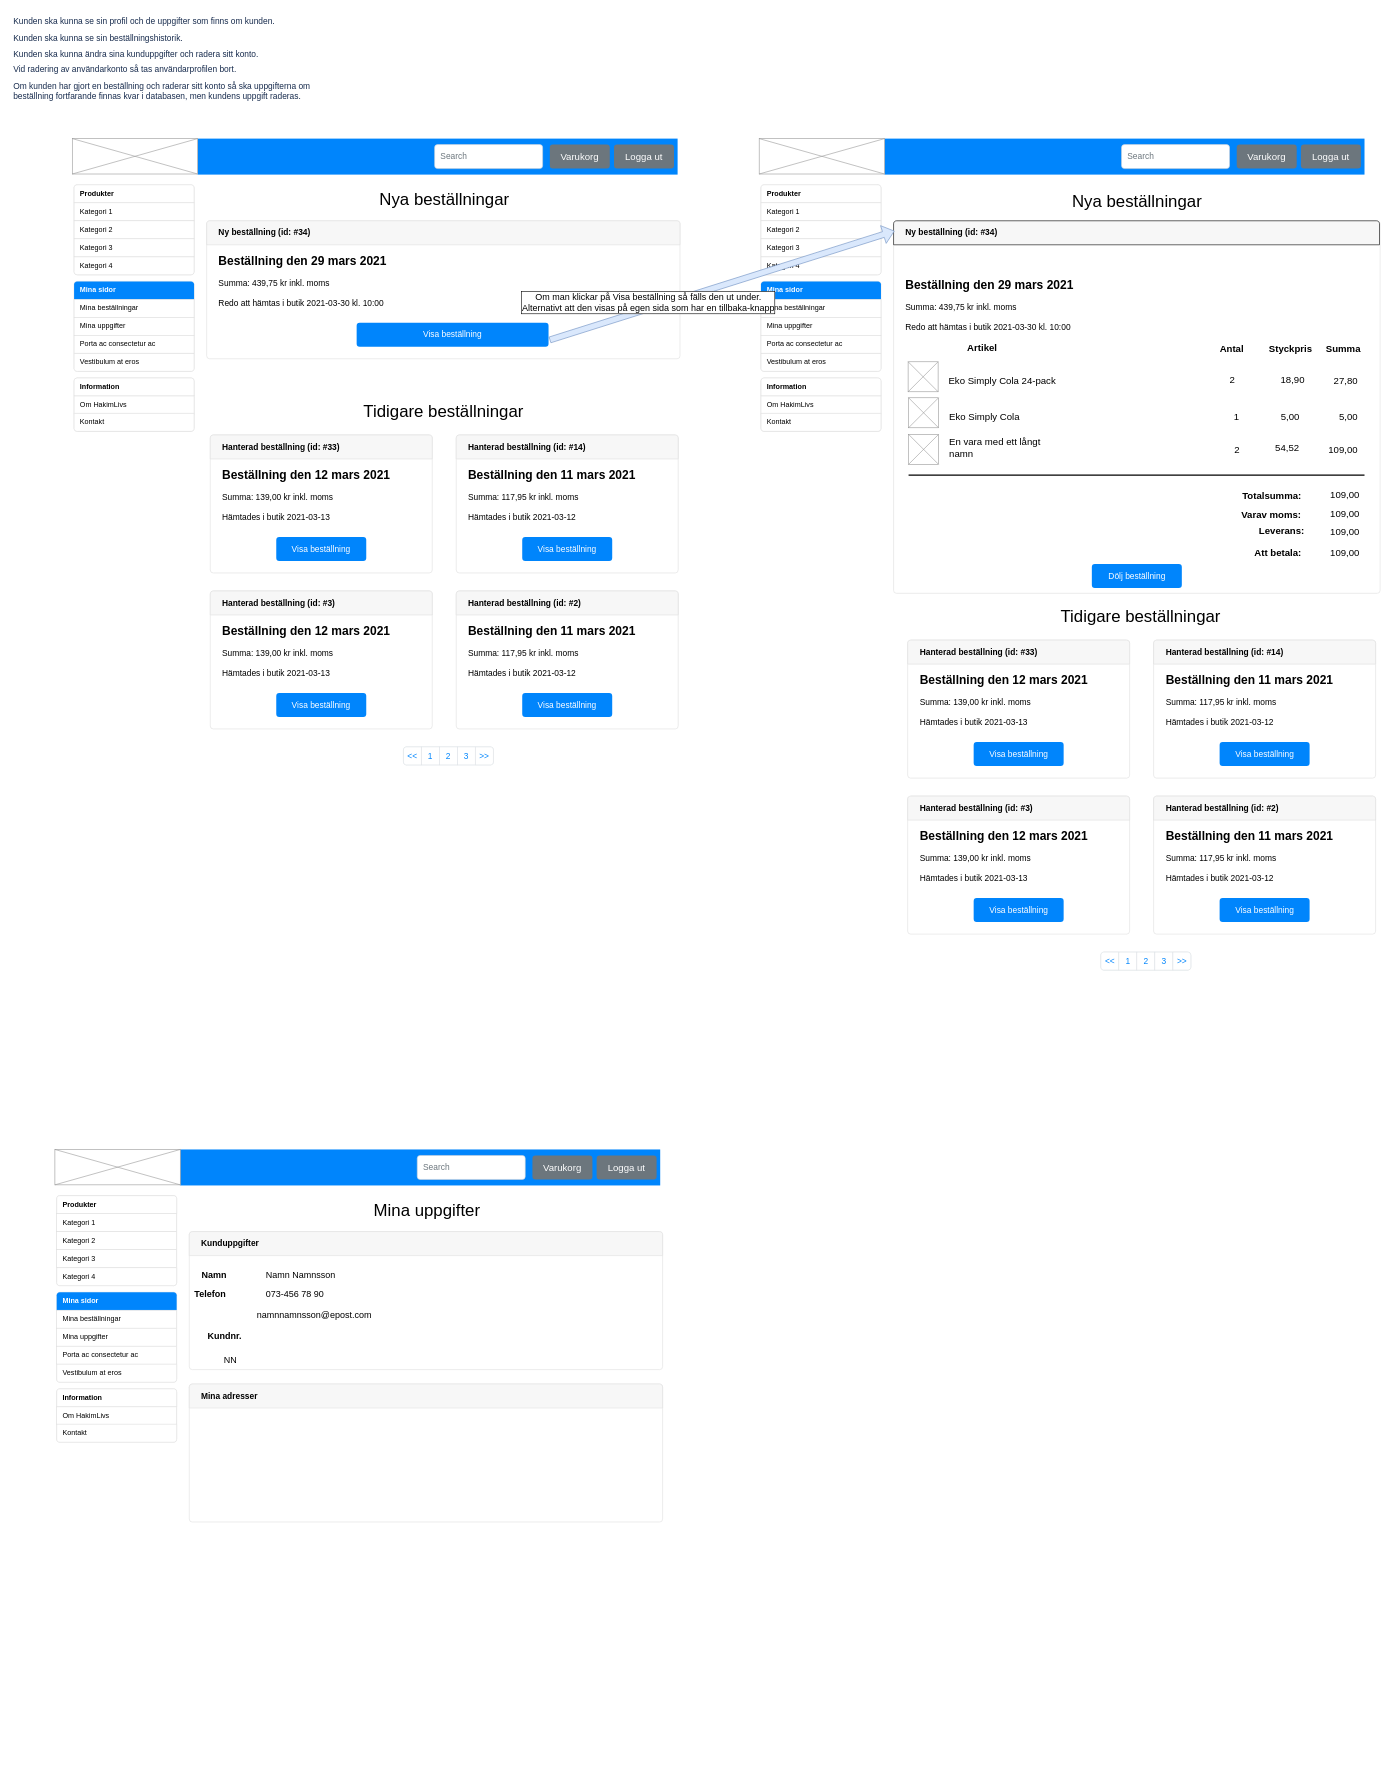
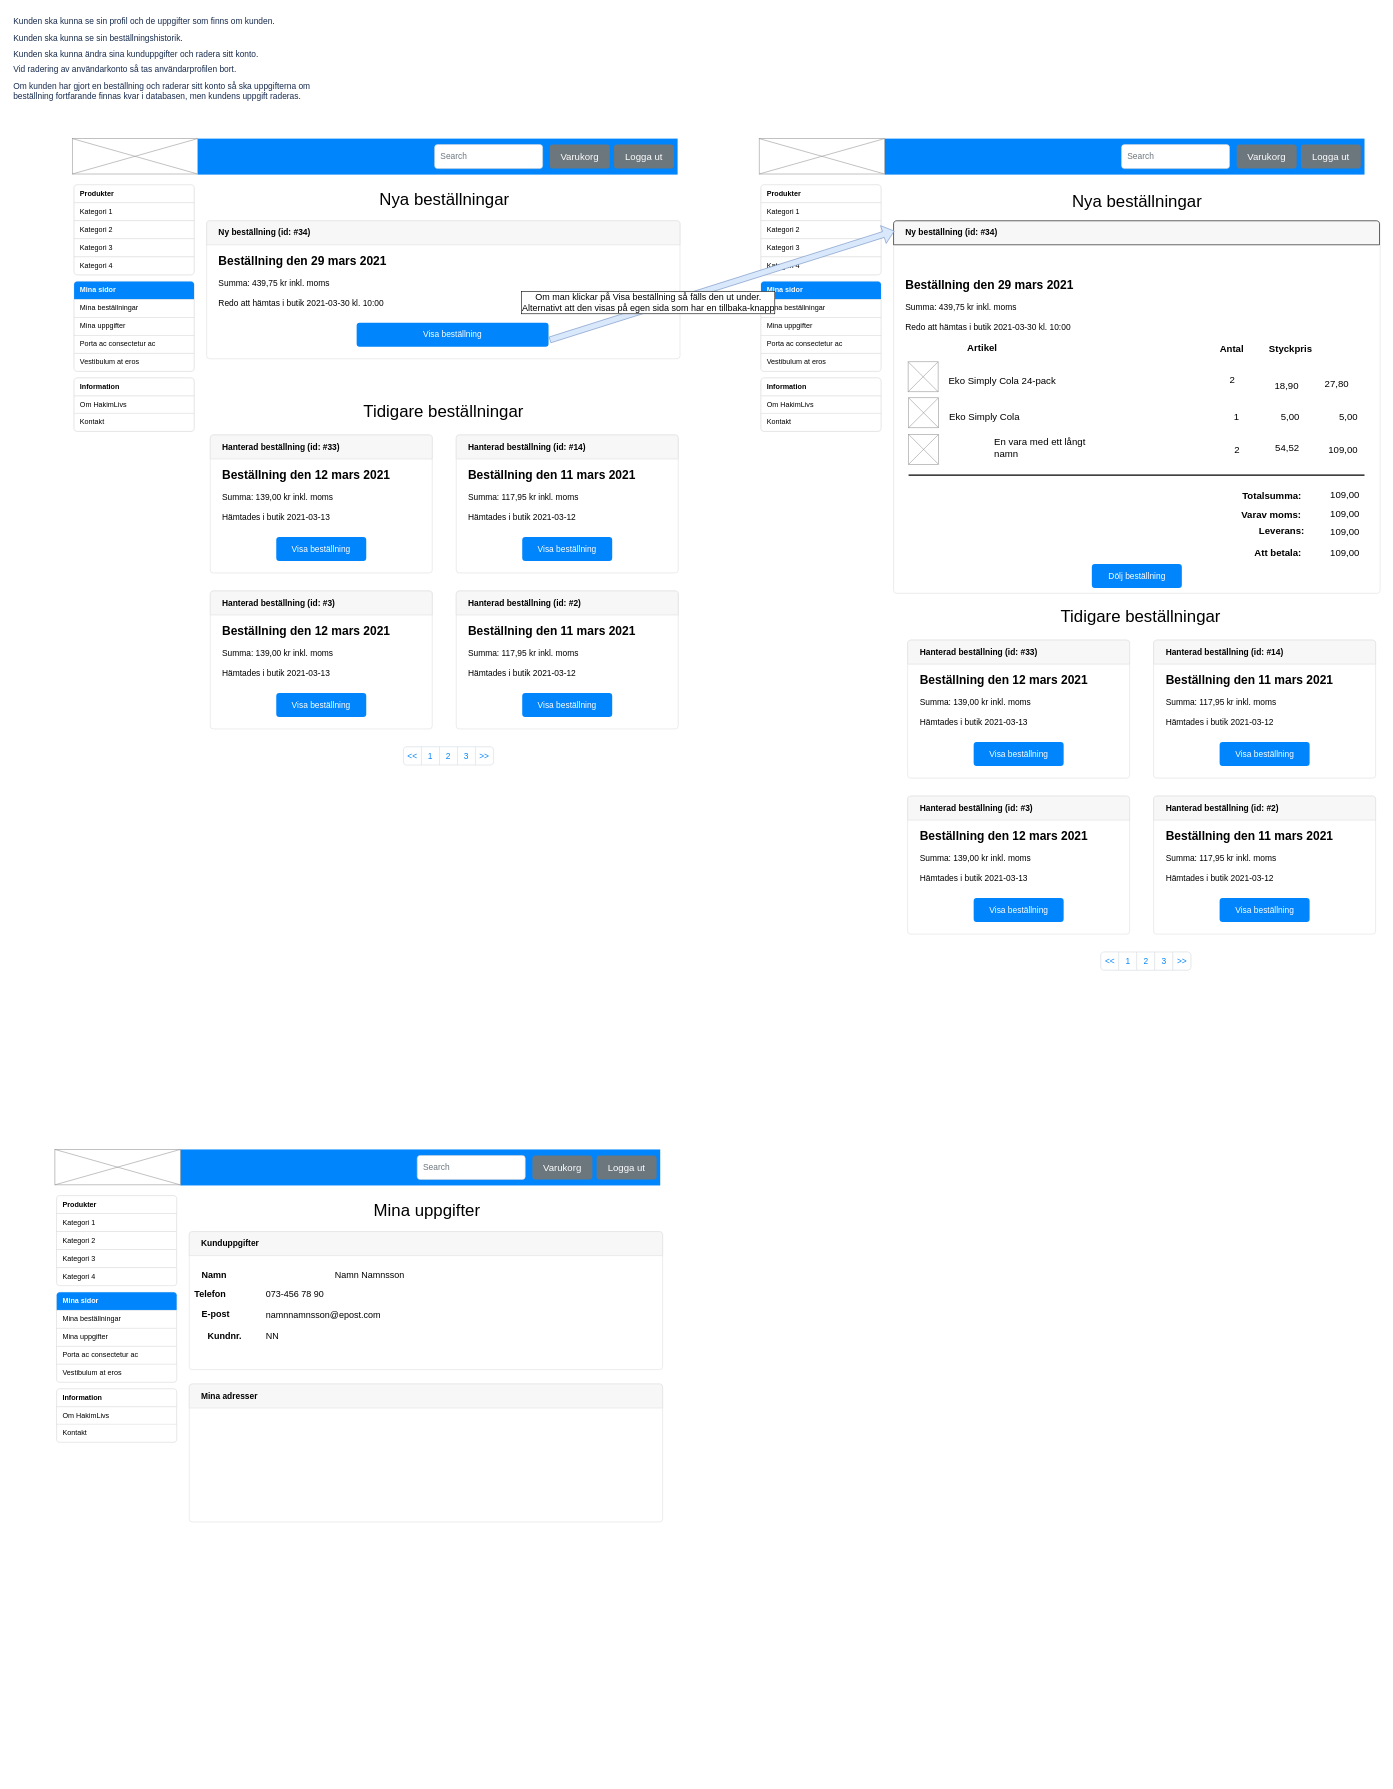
node "Summa": removed
node "18,90": moved (1293, 377) -> (1287, 383)
node "27,80": moved (1345, 377) -> (1336, 380)
node "En vara med ett långt namn": moved (1003, 450) -> (1048, 450)
node "Namn Namnsson": moved (320, 1275) -> (389, 1275)
node "E-post": added
node "namnnamnsson@epost.com": moved (312, 1314) -> (321, 1314)
node "NN": moved (279, 1360) -> (321, 1336)
